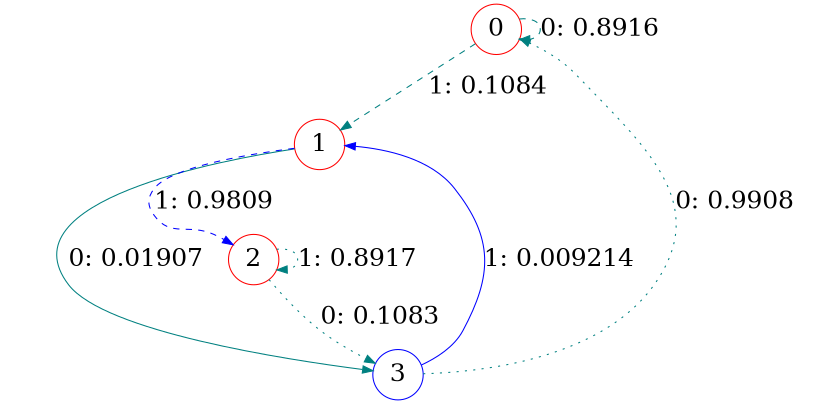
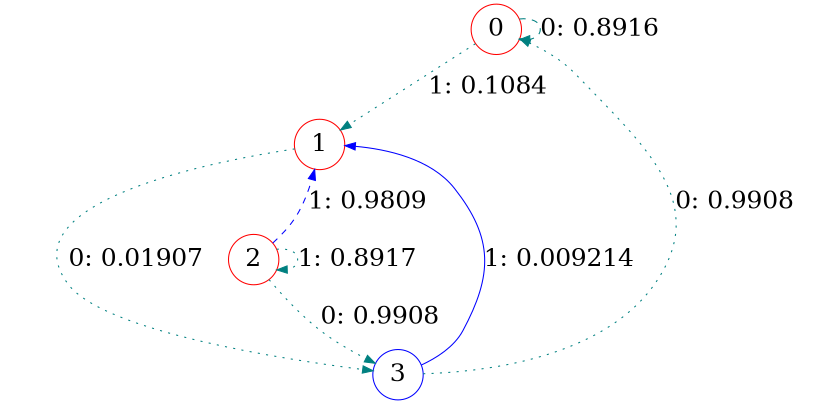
edge "0" -> "1": style dashed -> dotted
edge "1" -> "2": reversed
edge "1" -> "3": style solid -> dotted
edge "2" -> "3": label "0: 0.1083   " -> "0: 0.9908   "
